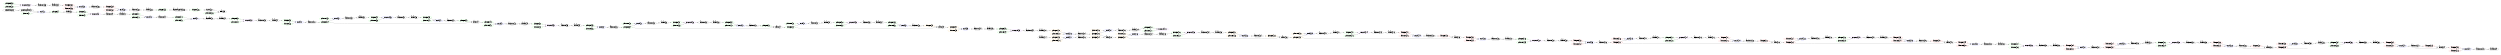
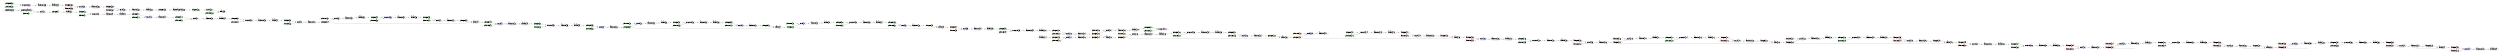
node "batch_add_#18": label "batch_add_#18" -> "batch_norm_#18"
node "hardtanh_#141": removed
